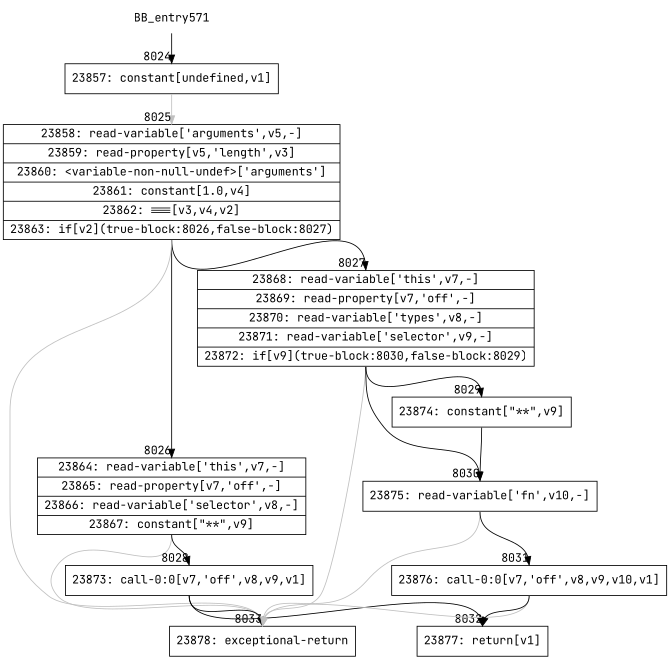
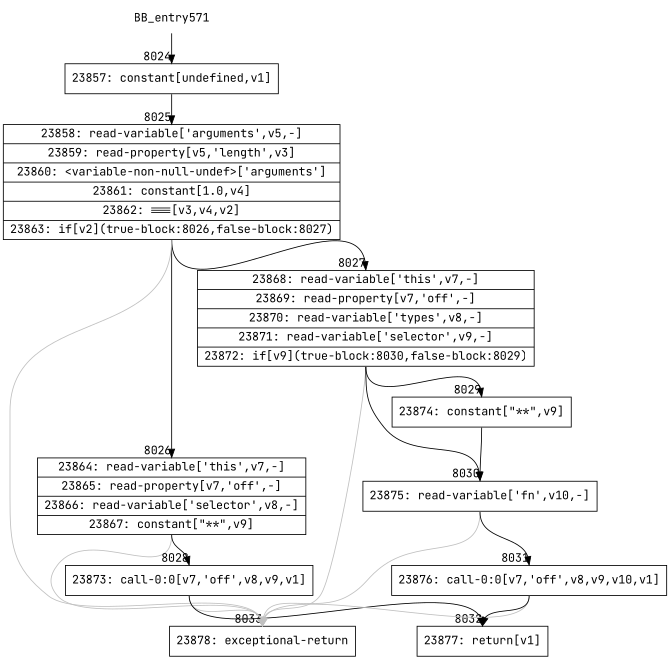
edge "23857: constant[undefined,v1]" -> "23858: read-variable['arguments',v5,-]": color gray -> black
edge "23873: call-0:0[v7,'off',v8,v9,v1]" -> "23878: exceptional-return": color black -> gray
